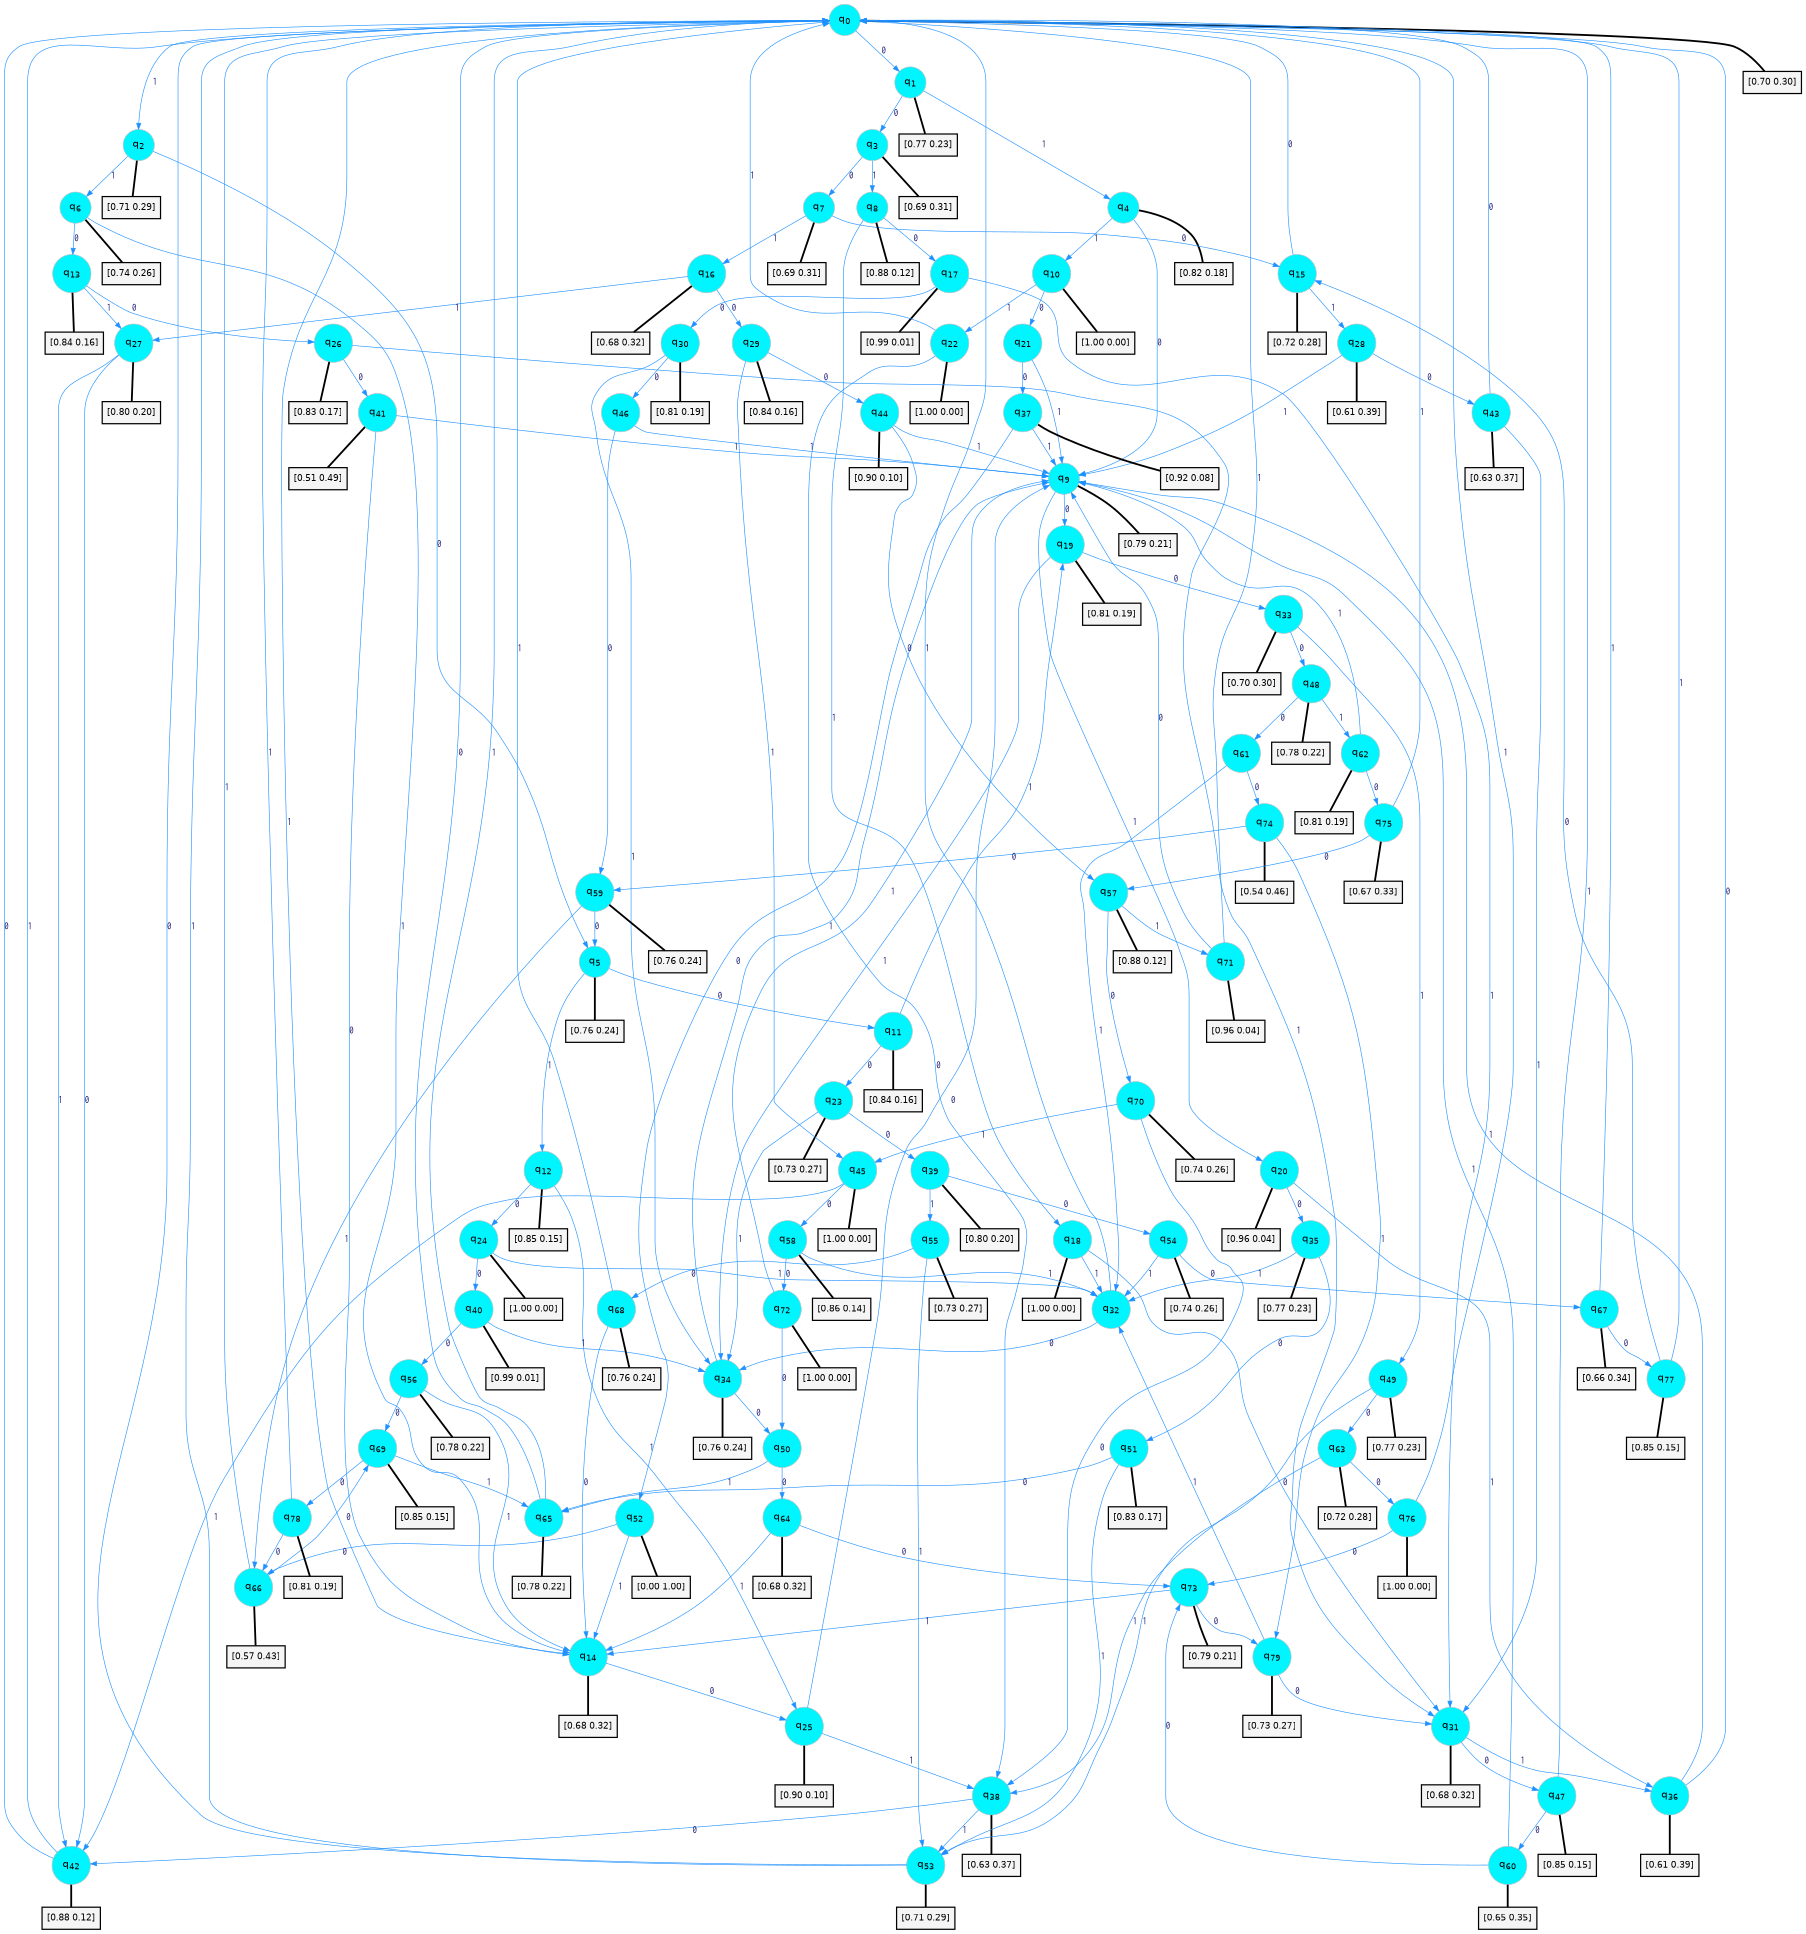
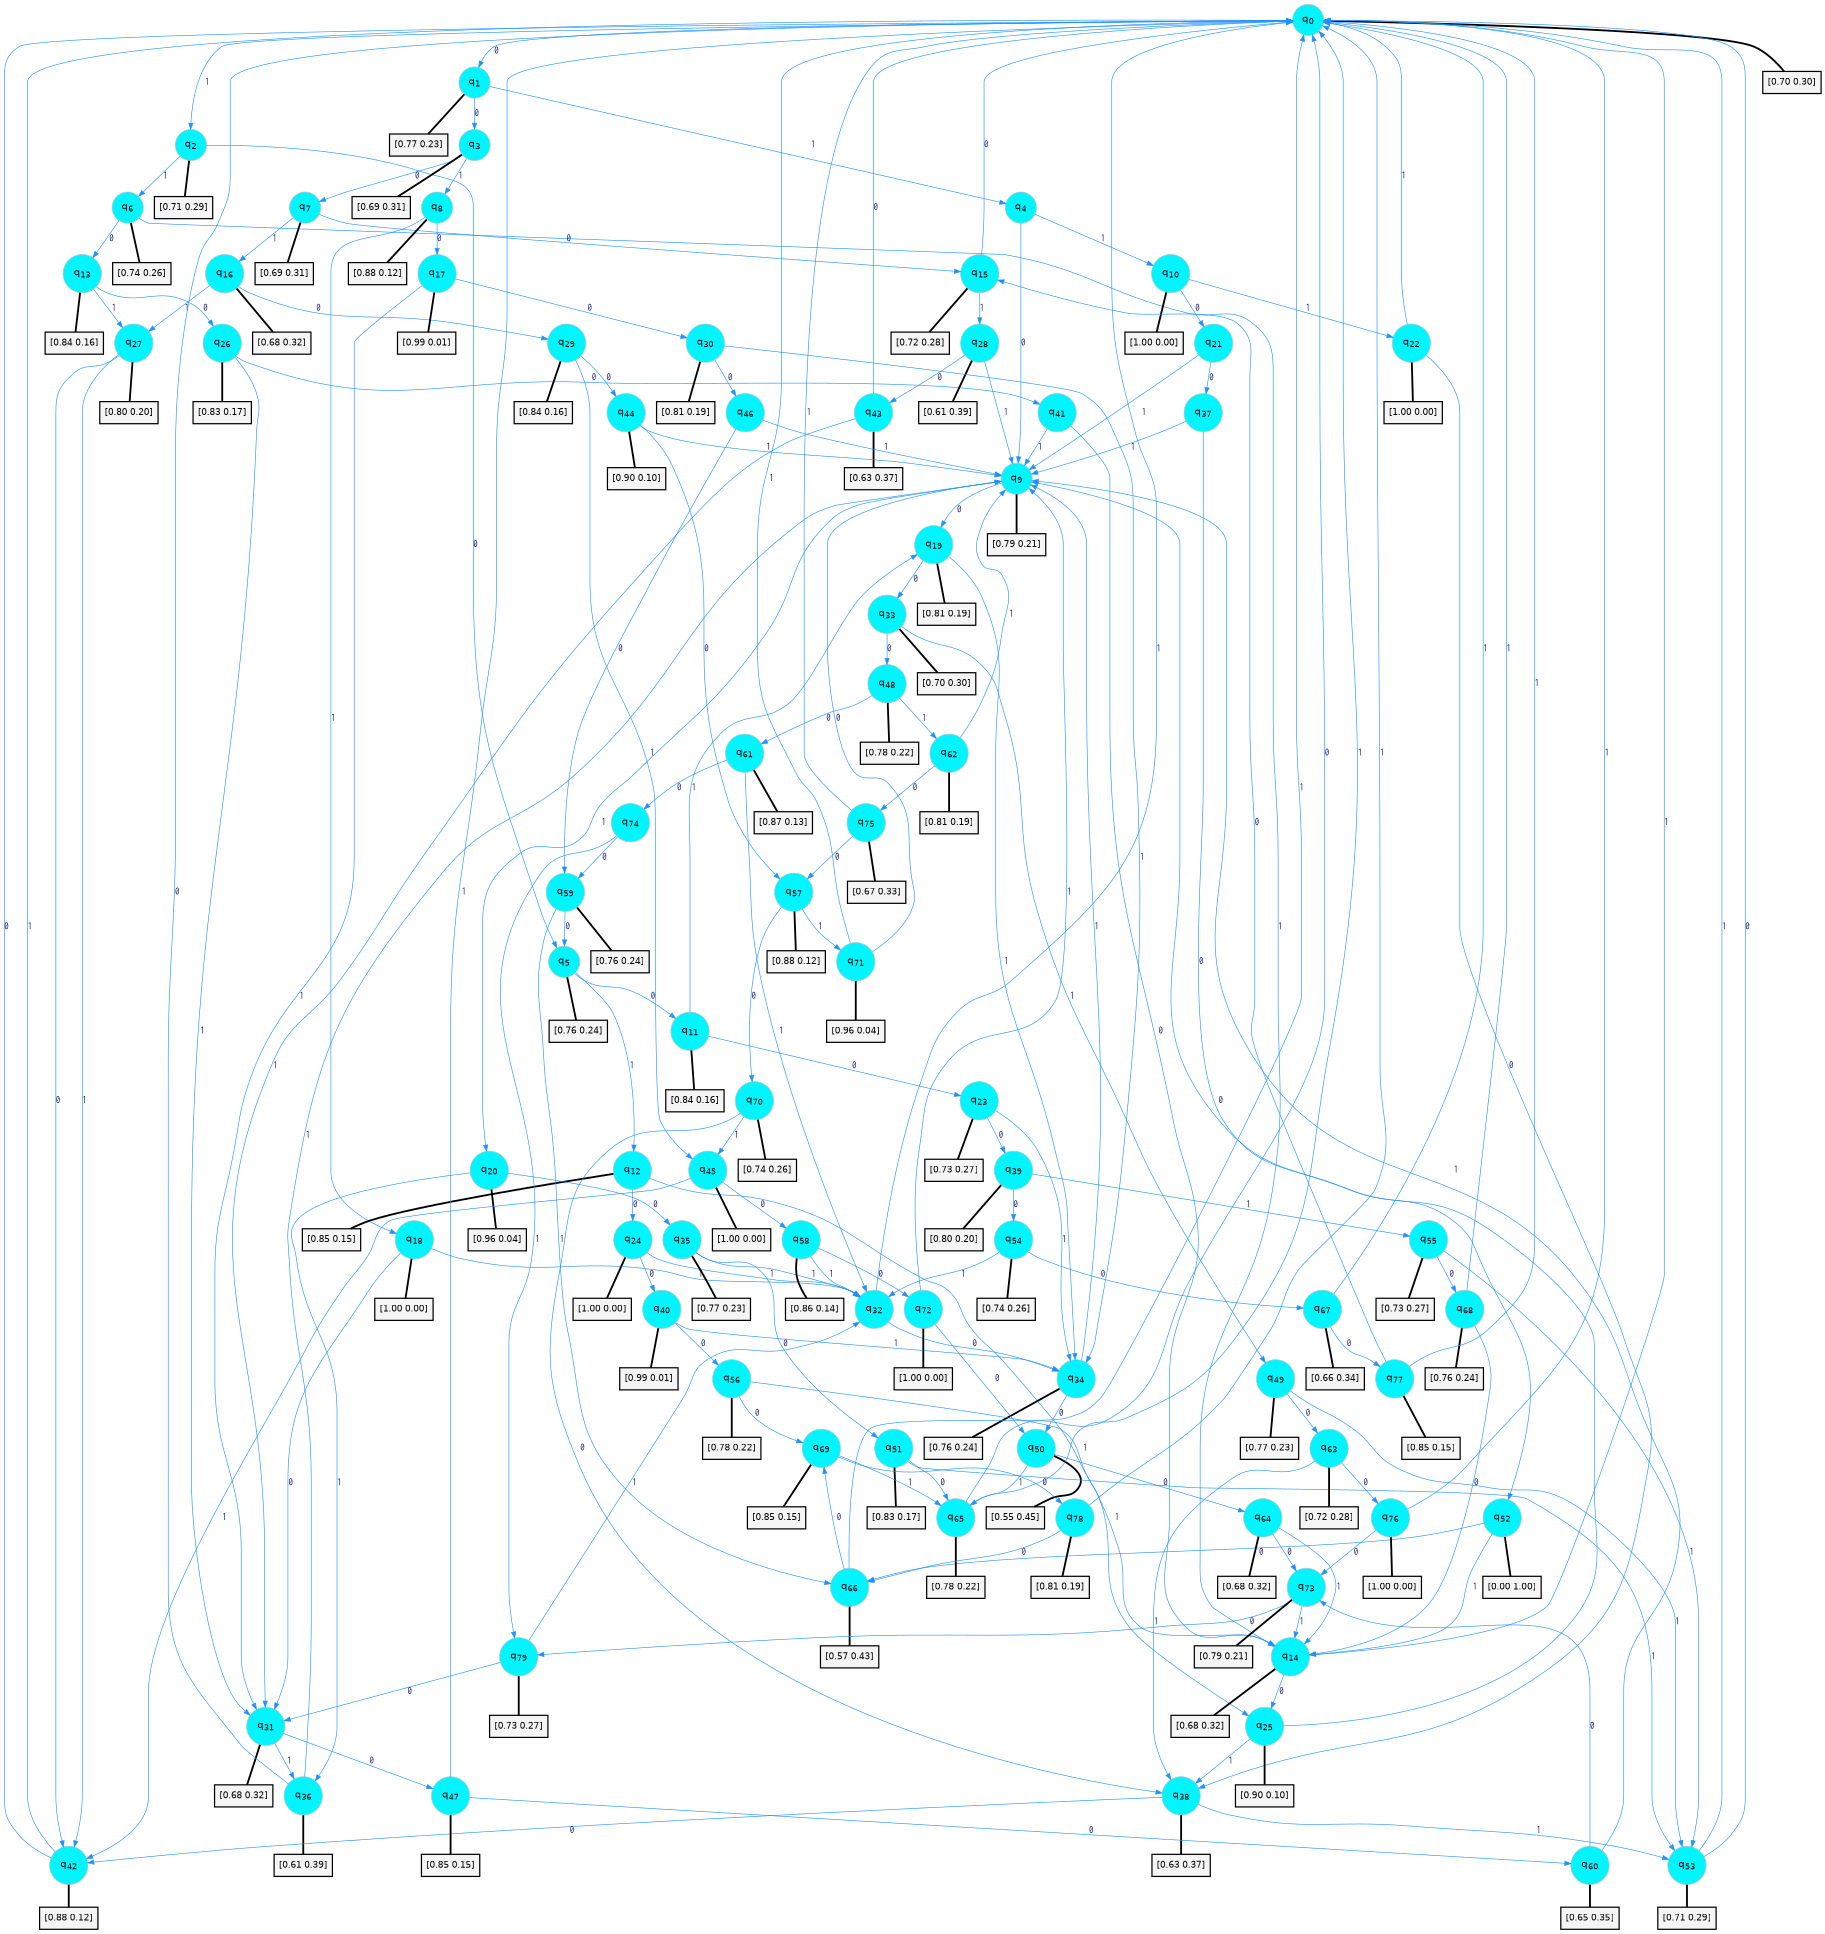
node "[0.82 0.18]": removed
node "[0.51 0.49]": removed
node "[0.92 0.08]": removed
node "[0.87 0.13]": added
node "[0.54 0.46]": removed
node "[0.55 0.45]": added
